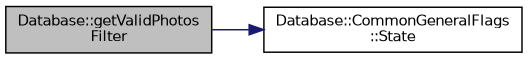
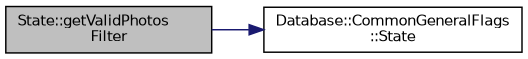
node "Database::getValidPhotos Filter": label "Database::getValidPhotos Filter" -> "State::getValidPhotos Filter"
